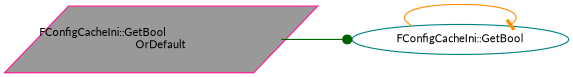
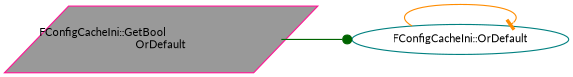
node "FConfigCacheIni::GetBool": label "FConfigCacheIni::GetBool" -> "FConfigCacheIni::OrDefault"
